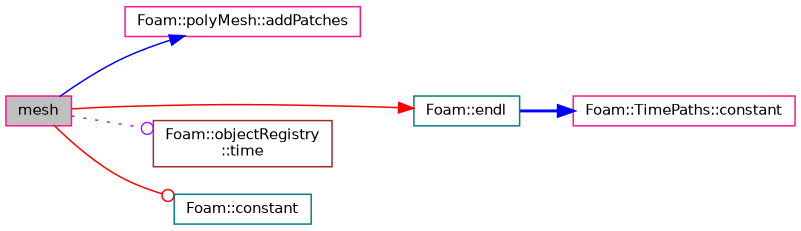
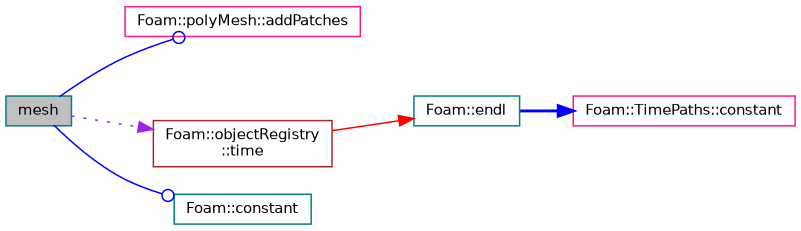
edge "mesh" -> "Foam::polyMesh::addPatches": arrowhead normal -> odot
edge "mesh" -> "Foam::endl": now "Foam::objectRegistry ::time" -> "Foam::endl"
node "mesh": color deeppink -> teal
edge "mesh" -> "Foam::objectRegistry ::time": arrowhead odot -> normal
edge "mesh" -> "Foam::constant": color red -> blue
